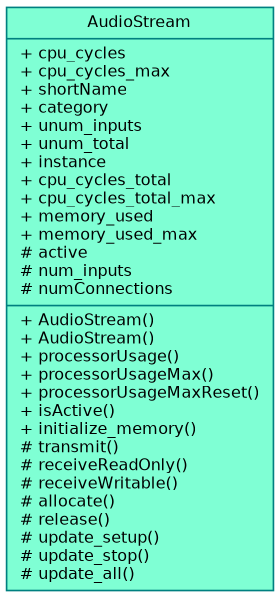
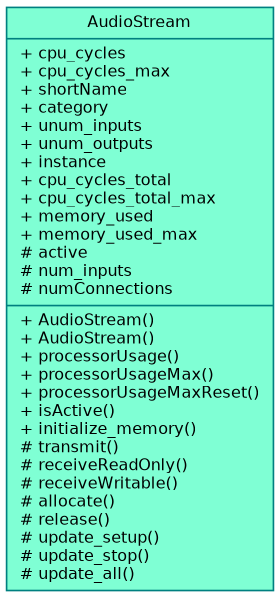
node "AudioStream": text "+ unum_total" -> "+ unum_outputs"
